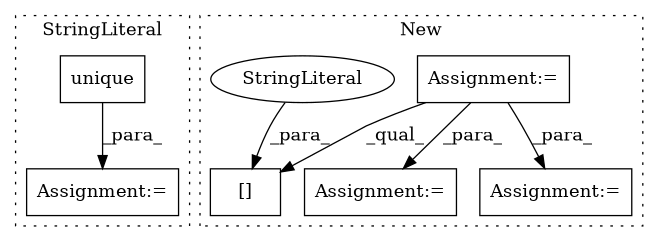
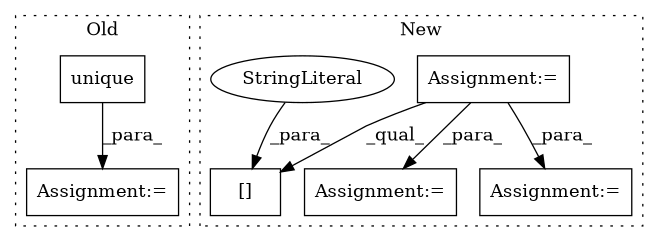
cluster "StringLiteral": label "StringLiteral" -> "Old"
